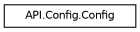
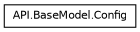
node "API.Config.Config": label "API.Config.Config" -> "API.BaseModel.Config"
